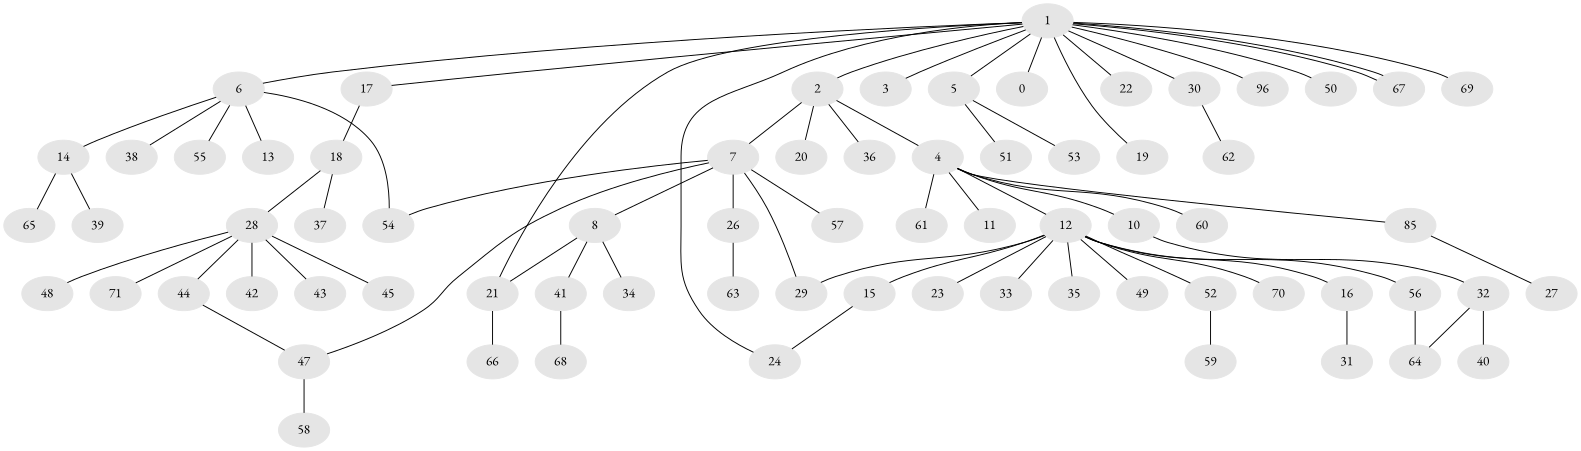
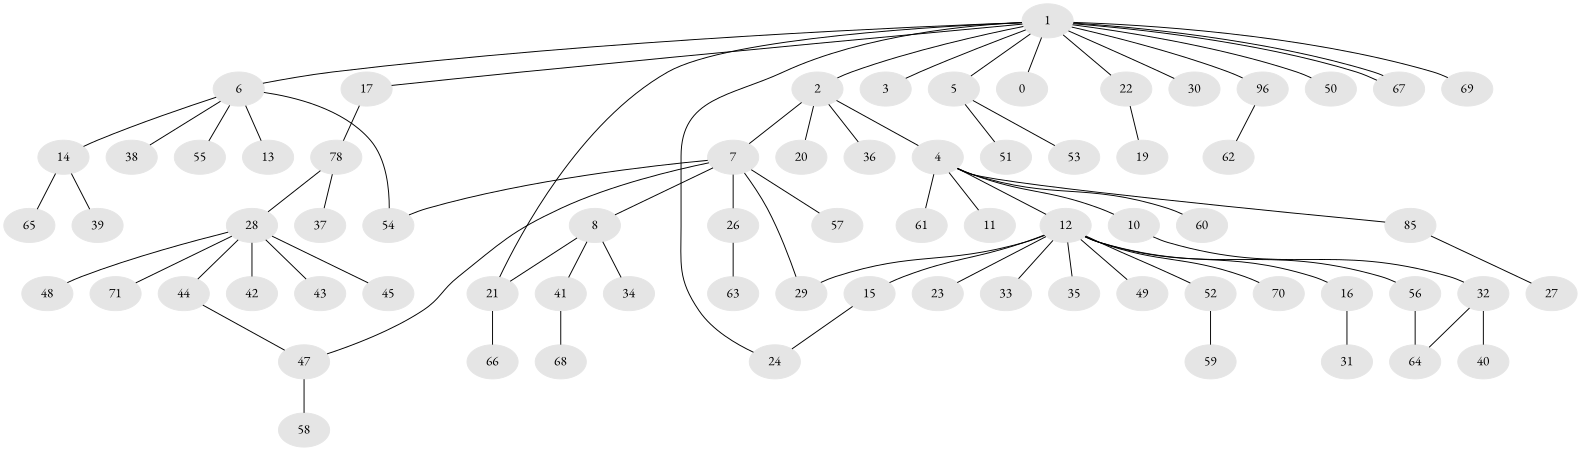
edge "1" -- "19": now "22" -- "19"
edge "30" -- "62": now "96" -- "62"
node "18": label "18" -> "78"
